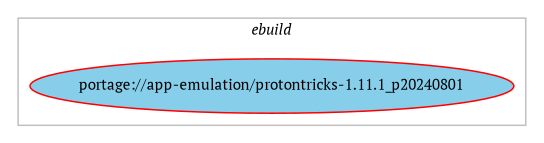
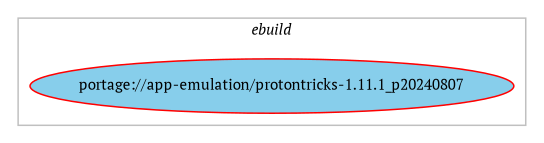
node "portage://app-emulation/protontricks-1.11.1_p20240801": label "portage://app-emulation/protontricks-1.11.1_p20240801" -> "portage://app-emulation/protontricks-1.11.1_p20240807"
